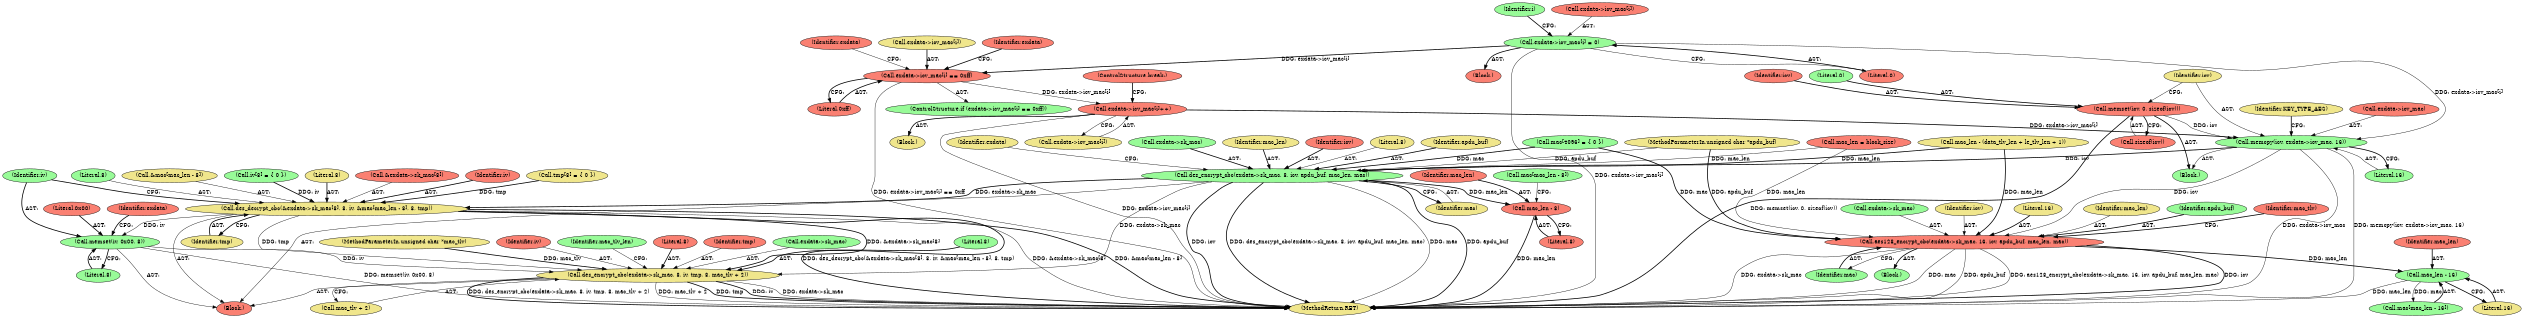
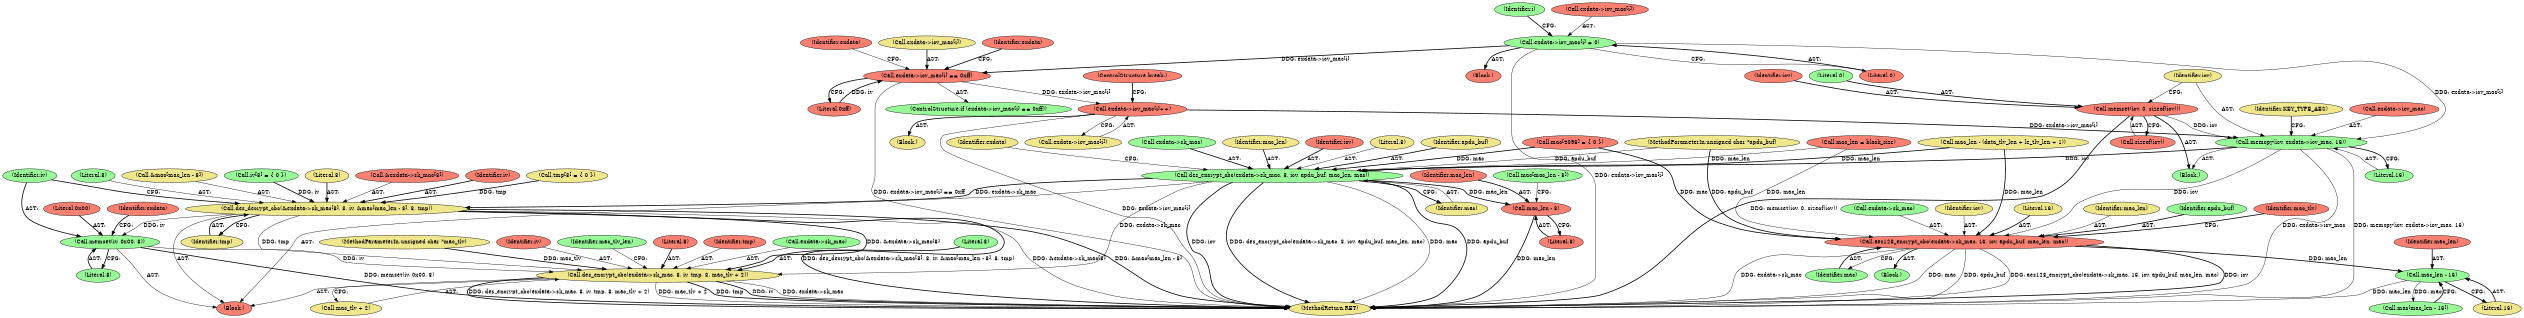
edge "(Literal,0xff)" -> "(Call,exdata->icv_mac[i] == 0xff)": label "AST: " -> "DDG: iv"
node "(Call,mac[4096] = { 0 })": fillcolor palegreen -> salmon
edge "(Call,mac[mac_len - 16])" -> "(Call,mac_len - 16)": label "AST: " -> "CFG: "
edge "(Call,memset(iv, 0x00, 8))" -> "(MethodReturn,RET)": style solid -> bold
